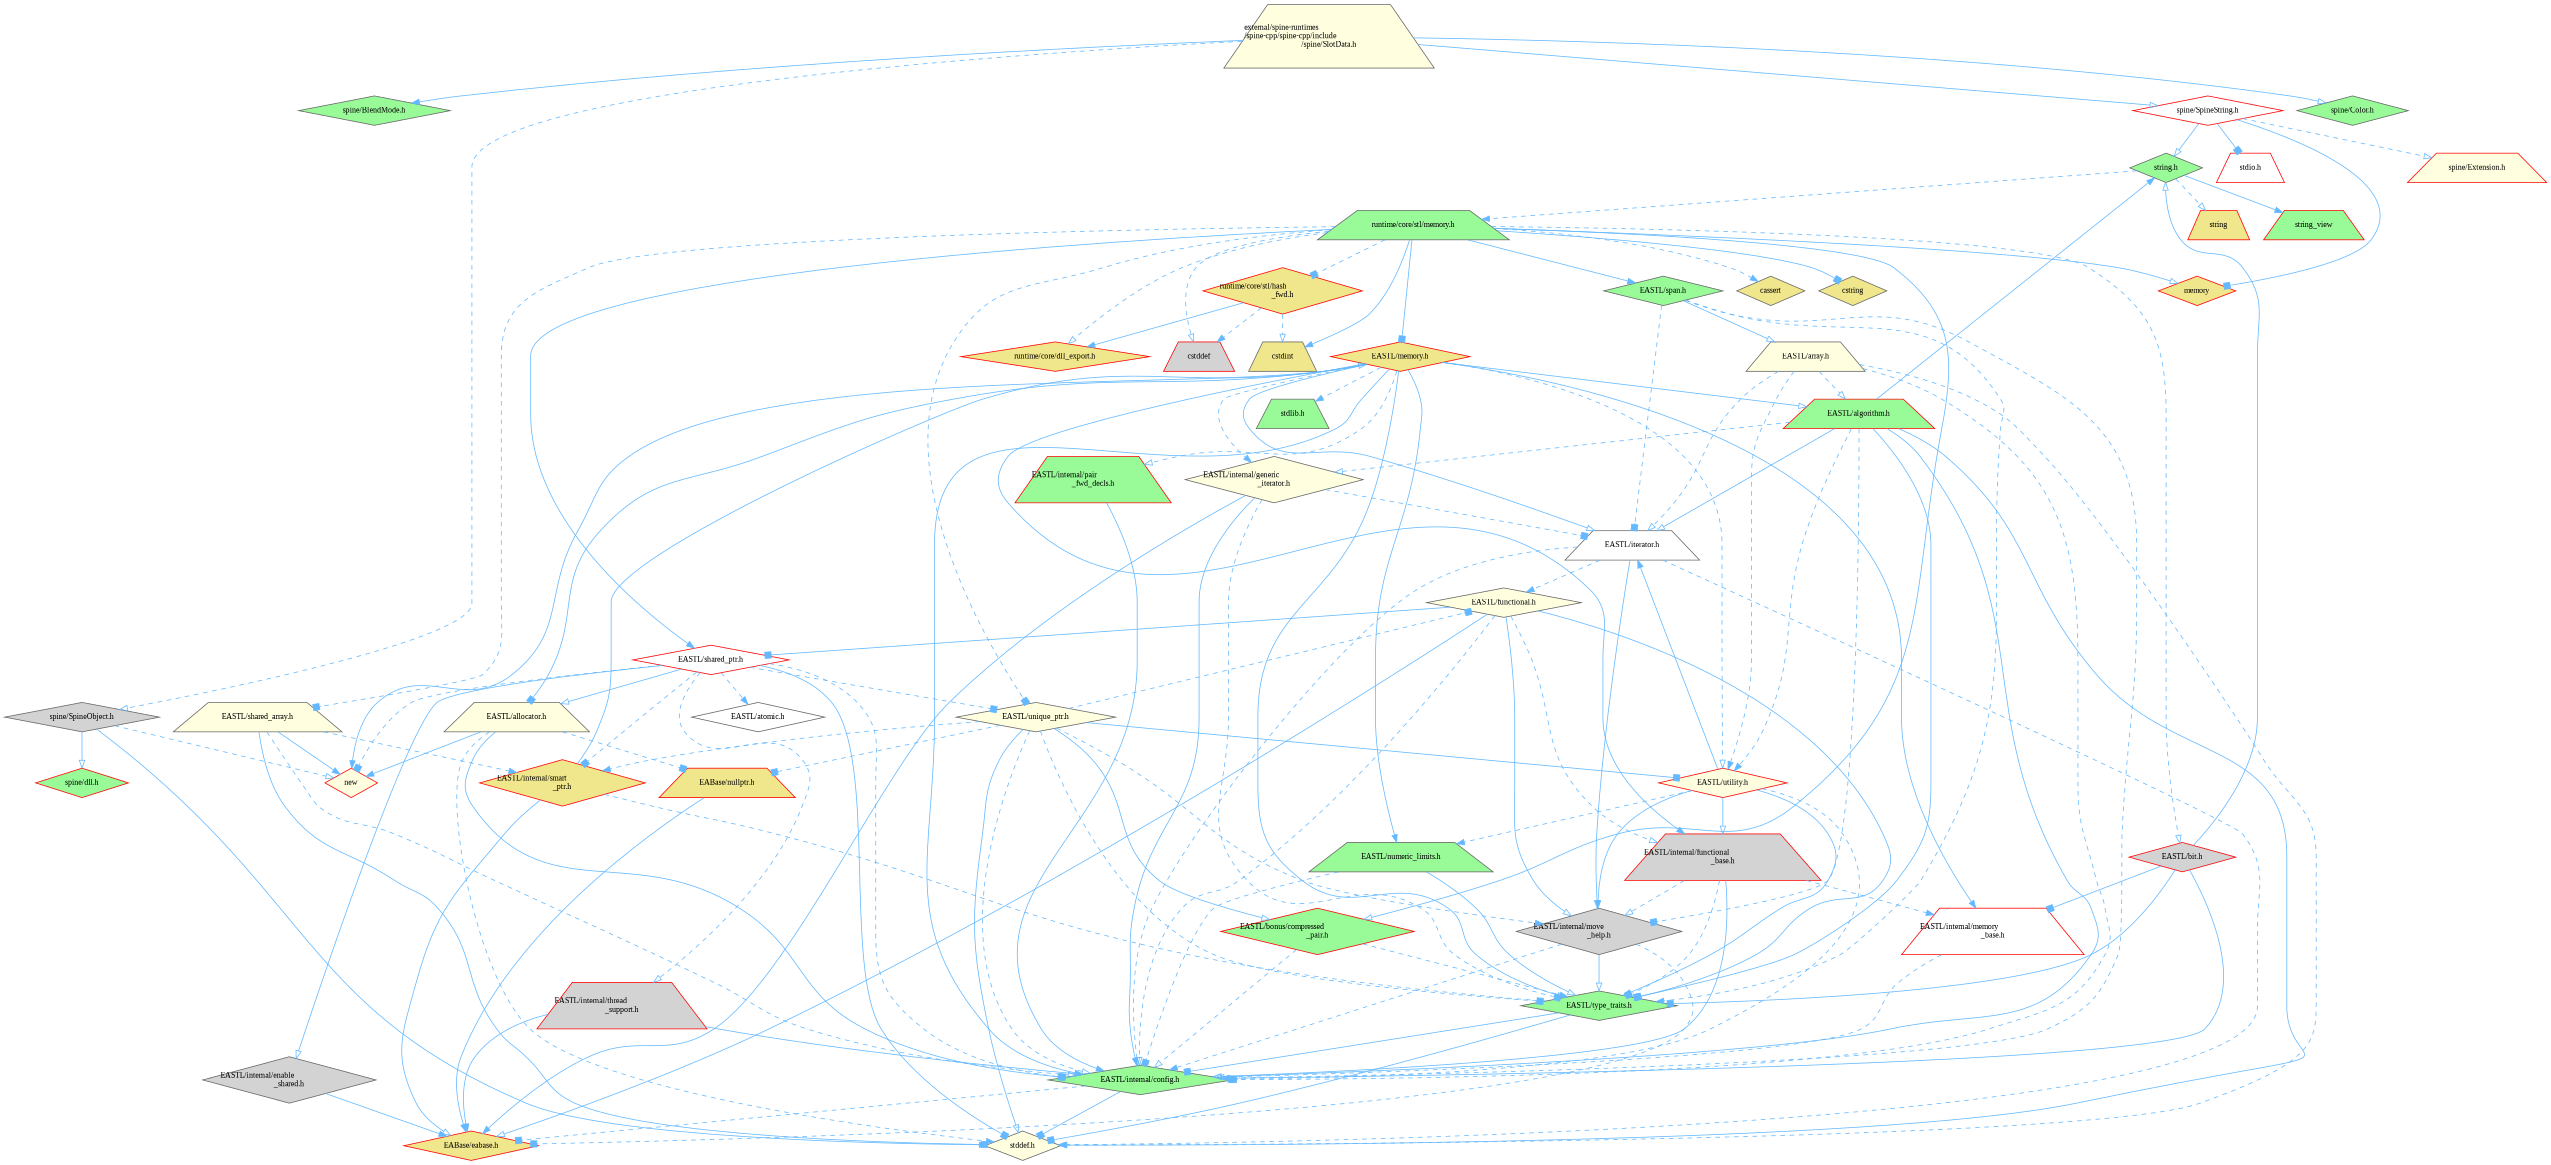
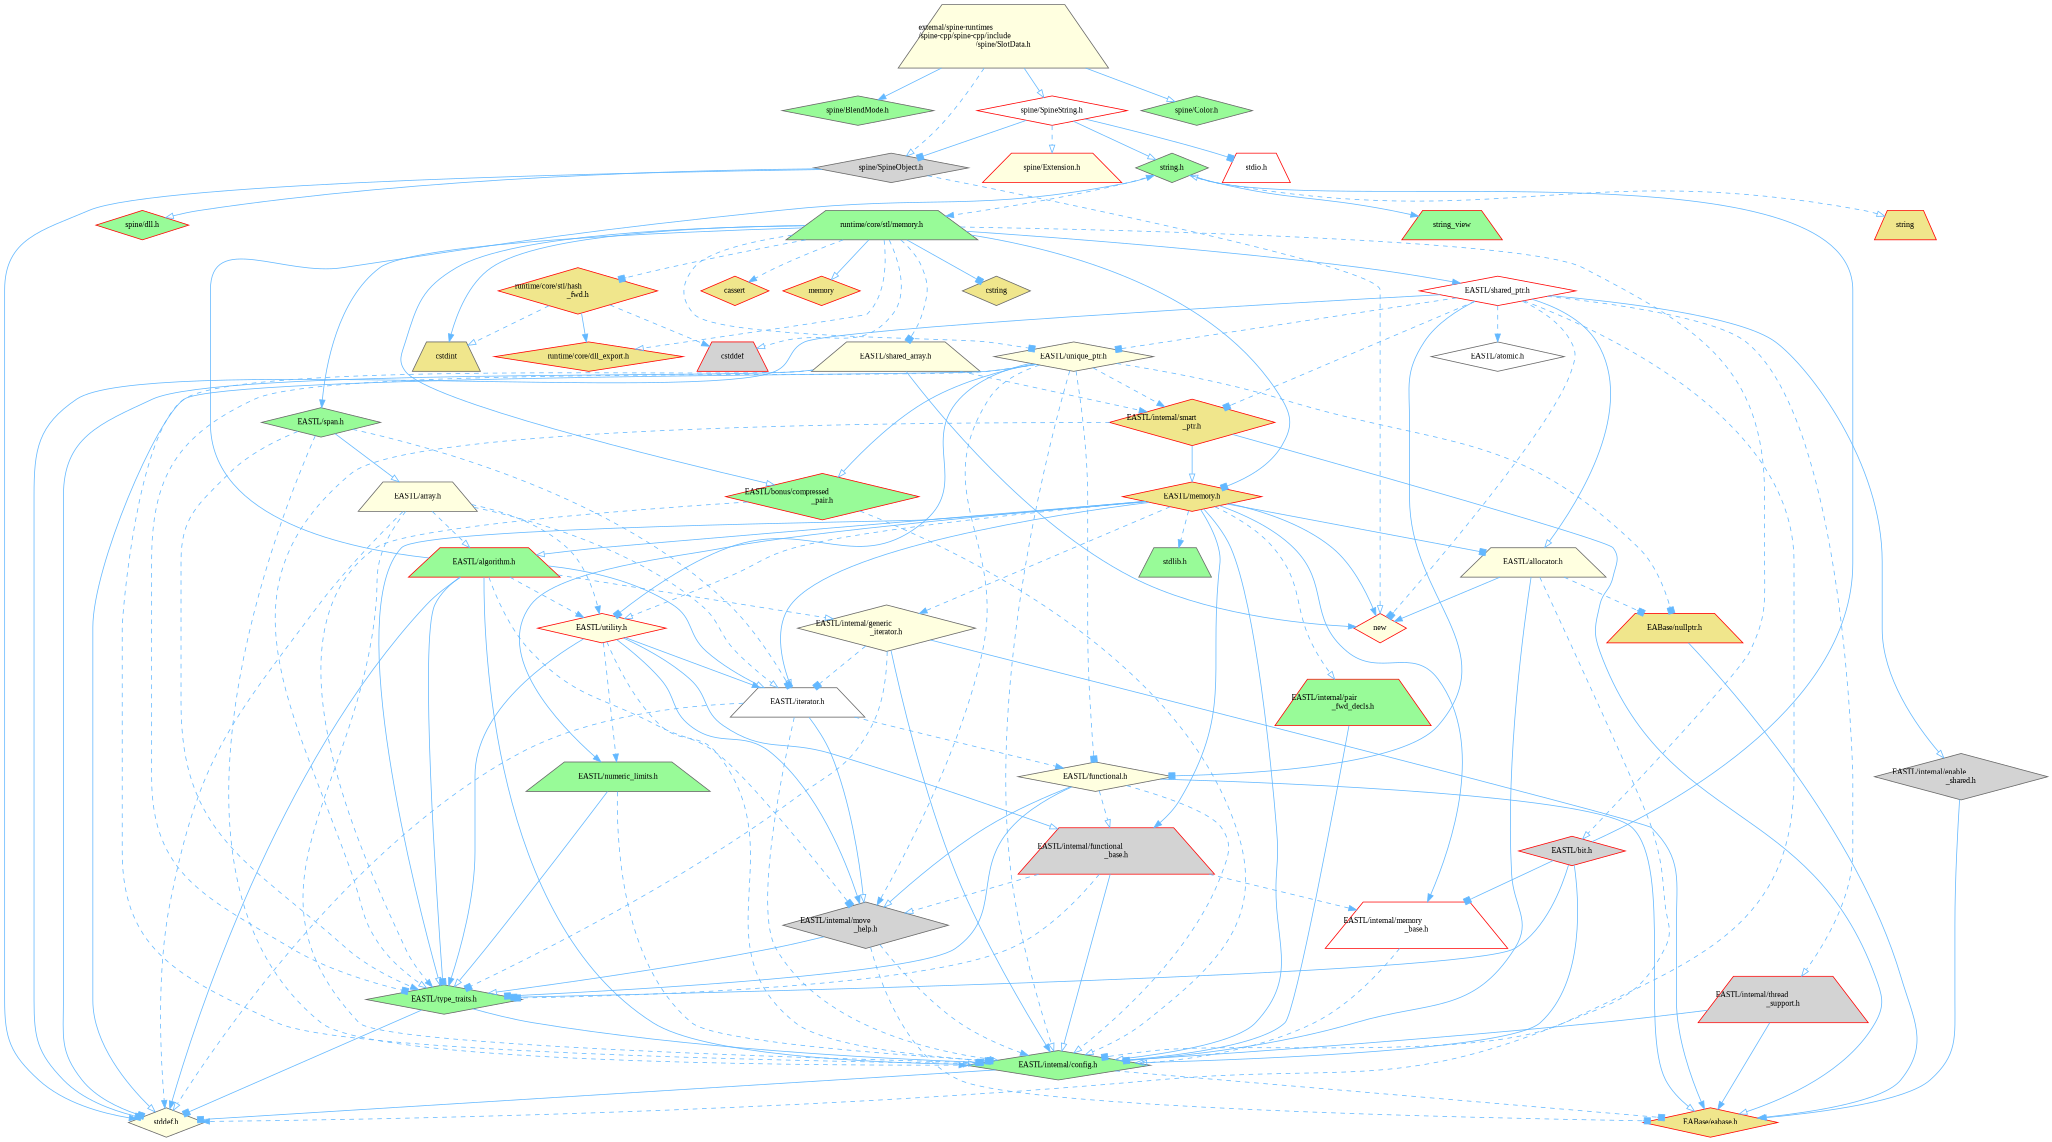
edge "spine/SpineString.h" -> "memory": now "spine/SpineString.h" -> "spine/SpineObject.h"
node "cassert": color gray40 -> red
edge "EASTL/functional.h" -> "EASTL/shared_ptr.h": reversed
